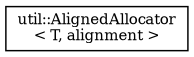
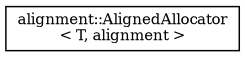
node "util::AlignedAllocator < T, alignment >": label "util::AlignedAllocator < T, alignment >" -> "alignment::AlignedAllocator < T, alignment >"
